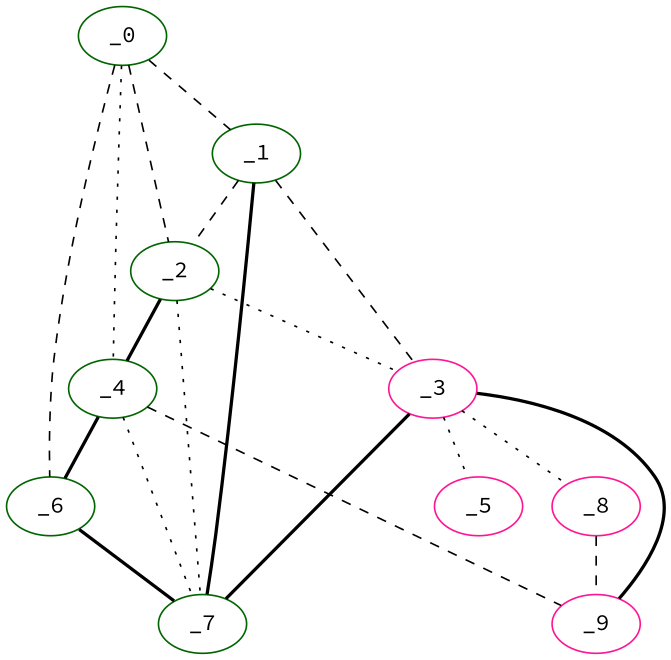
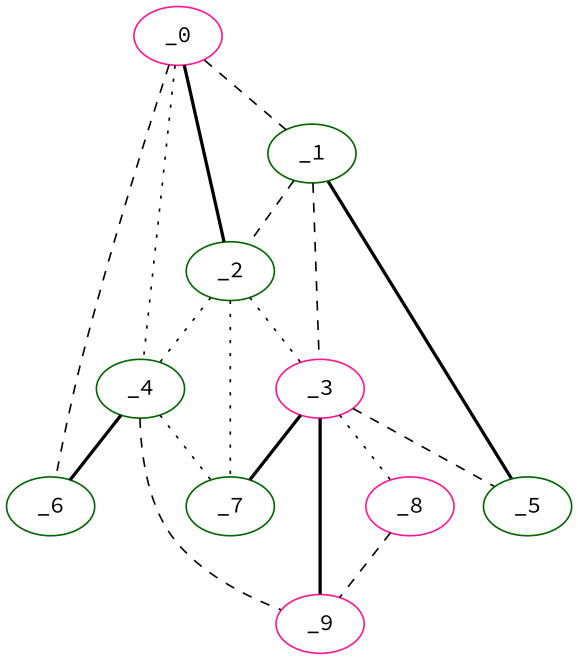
node "_0": color darkgreen -> deeppink
edge "_0" -- "_2": style dashed -> bold
edge "_2" -- "_4": style bold -> dotted
edge "_1" -- "_7": now "_1" -- "_5"
edge "_3" -- "_5": style dotted -> dashed
node "_5": color deeppink -> darkgreen
edge "_6" -- "_7": removed
